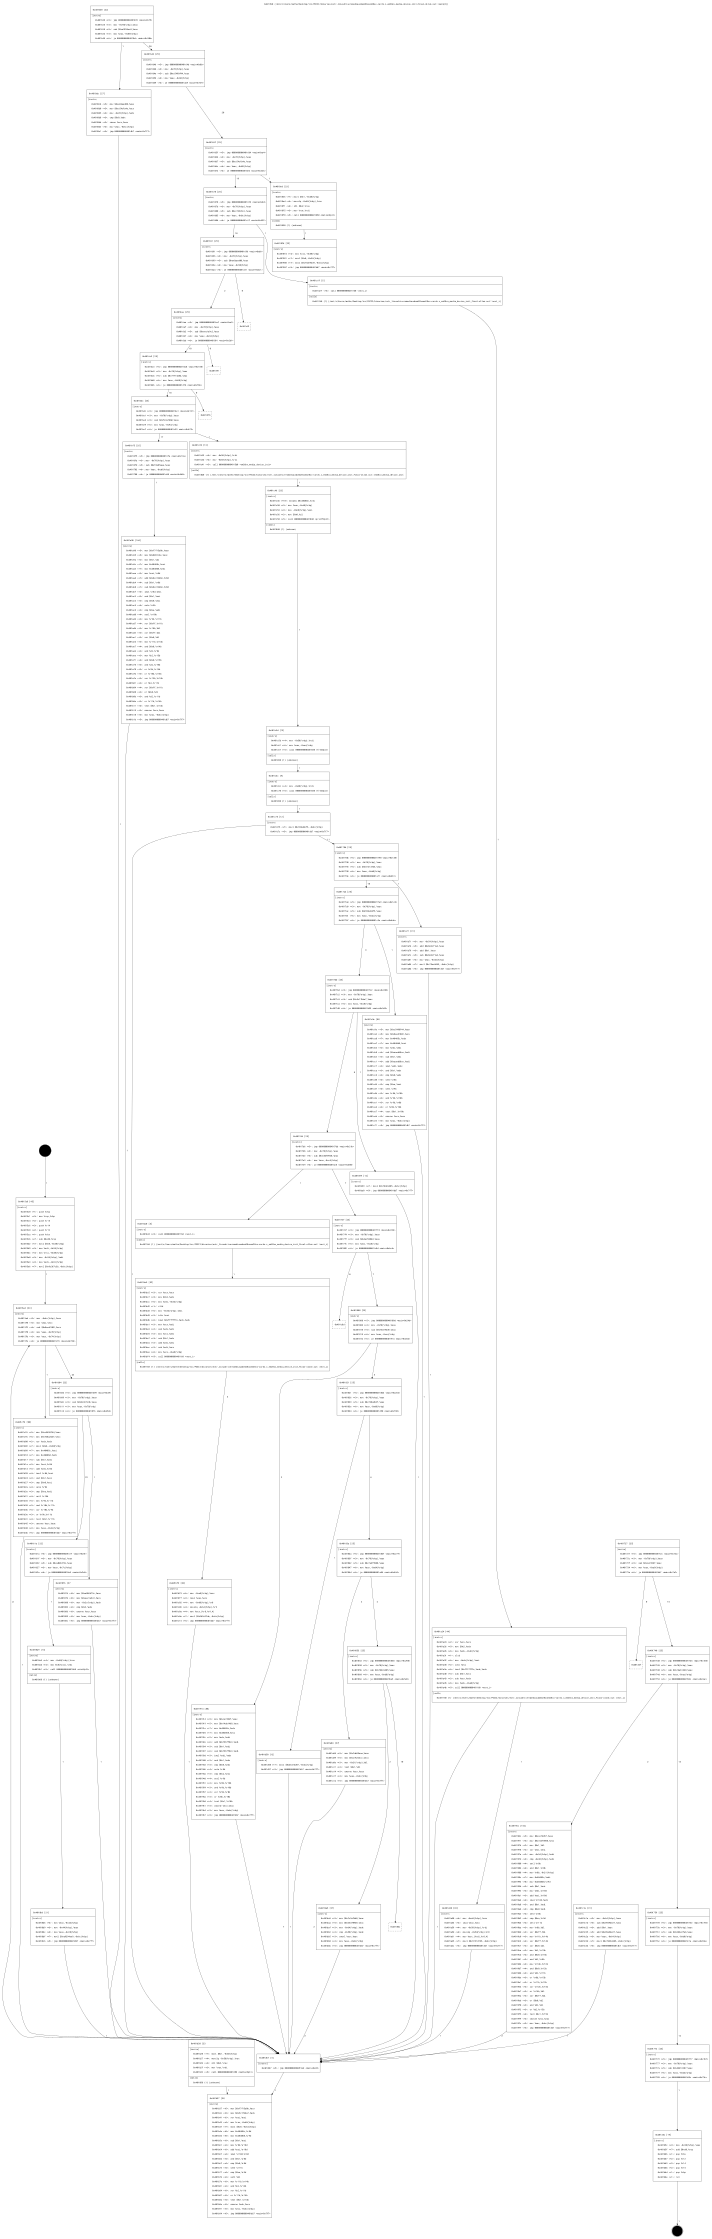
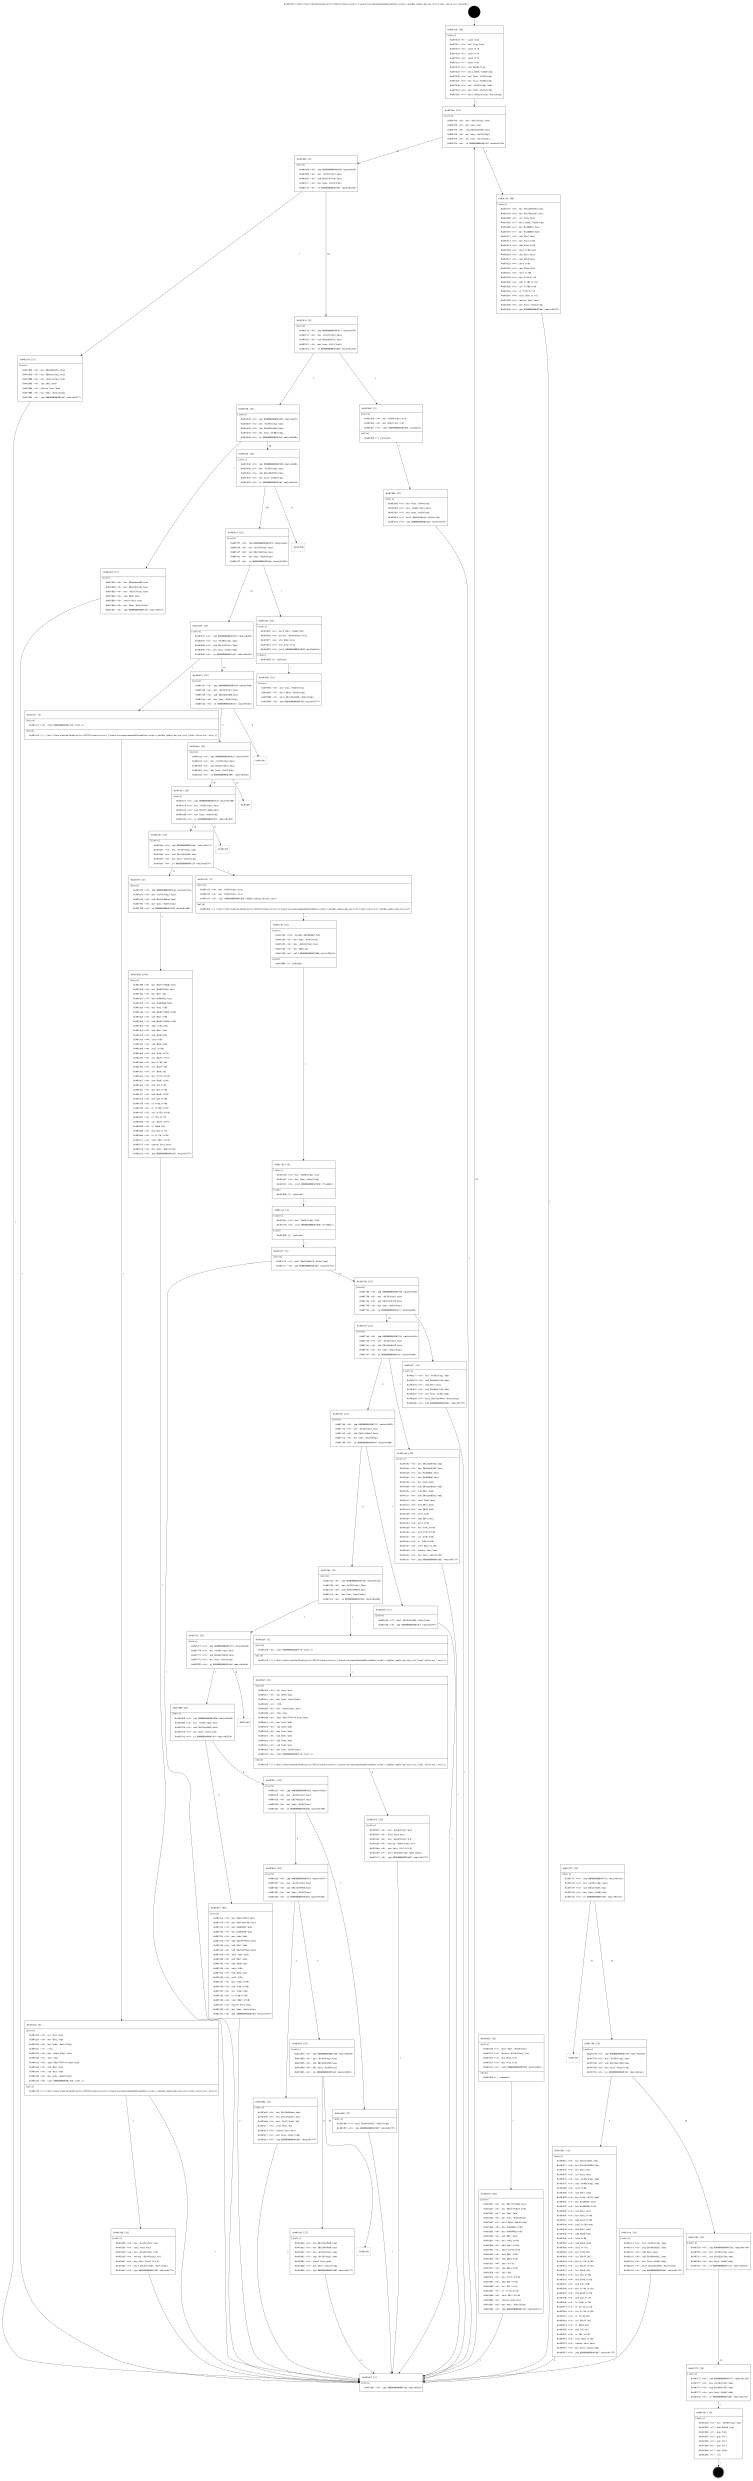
edge "0x40161a [22]" -> "0x401630 [22]": added, label "21"
node "0x401da9": added
edge "0x401db7 [5]" -> "0x401b37 [98]": reversed
